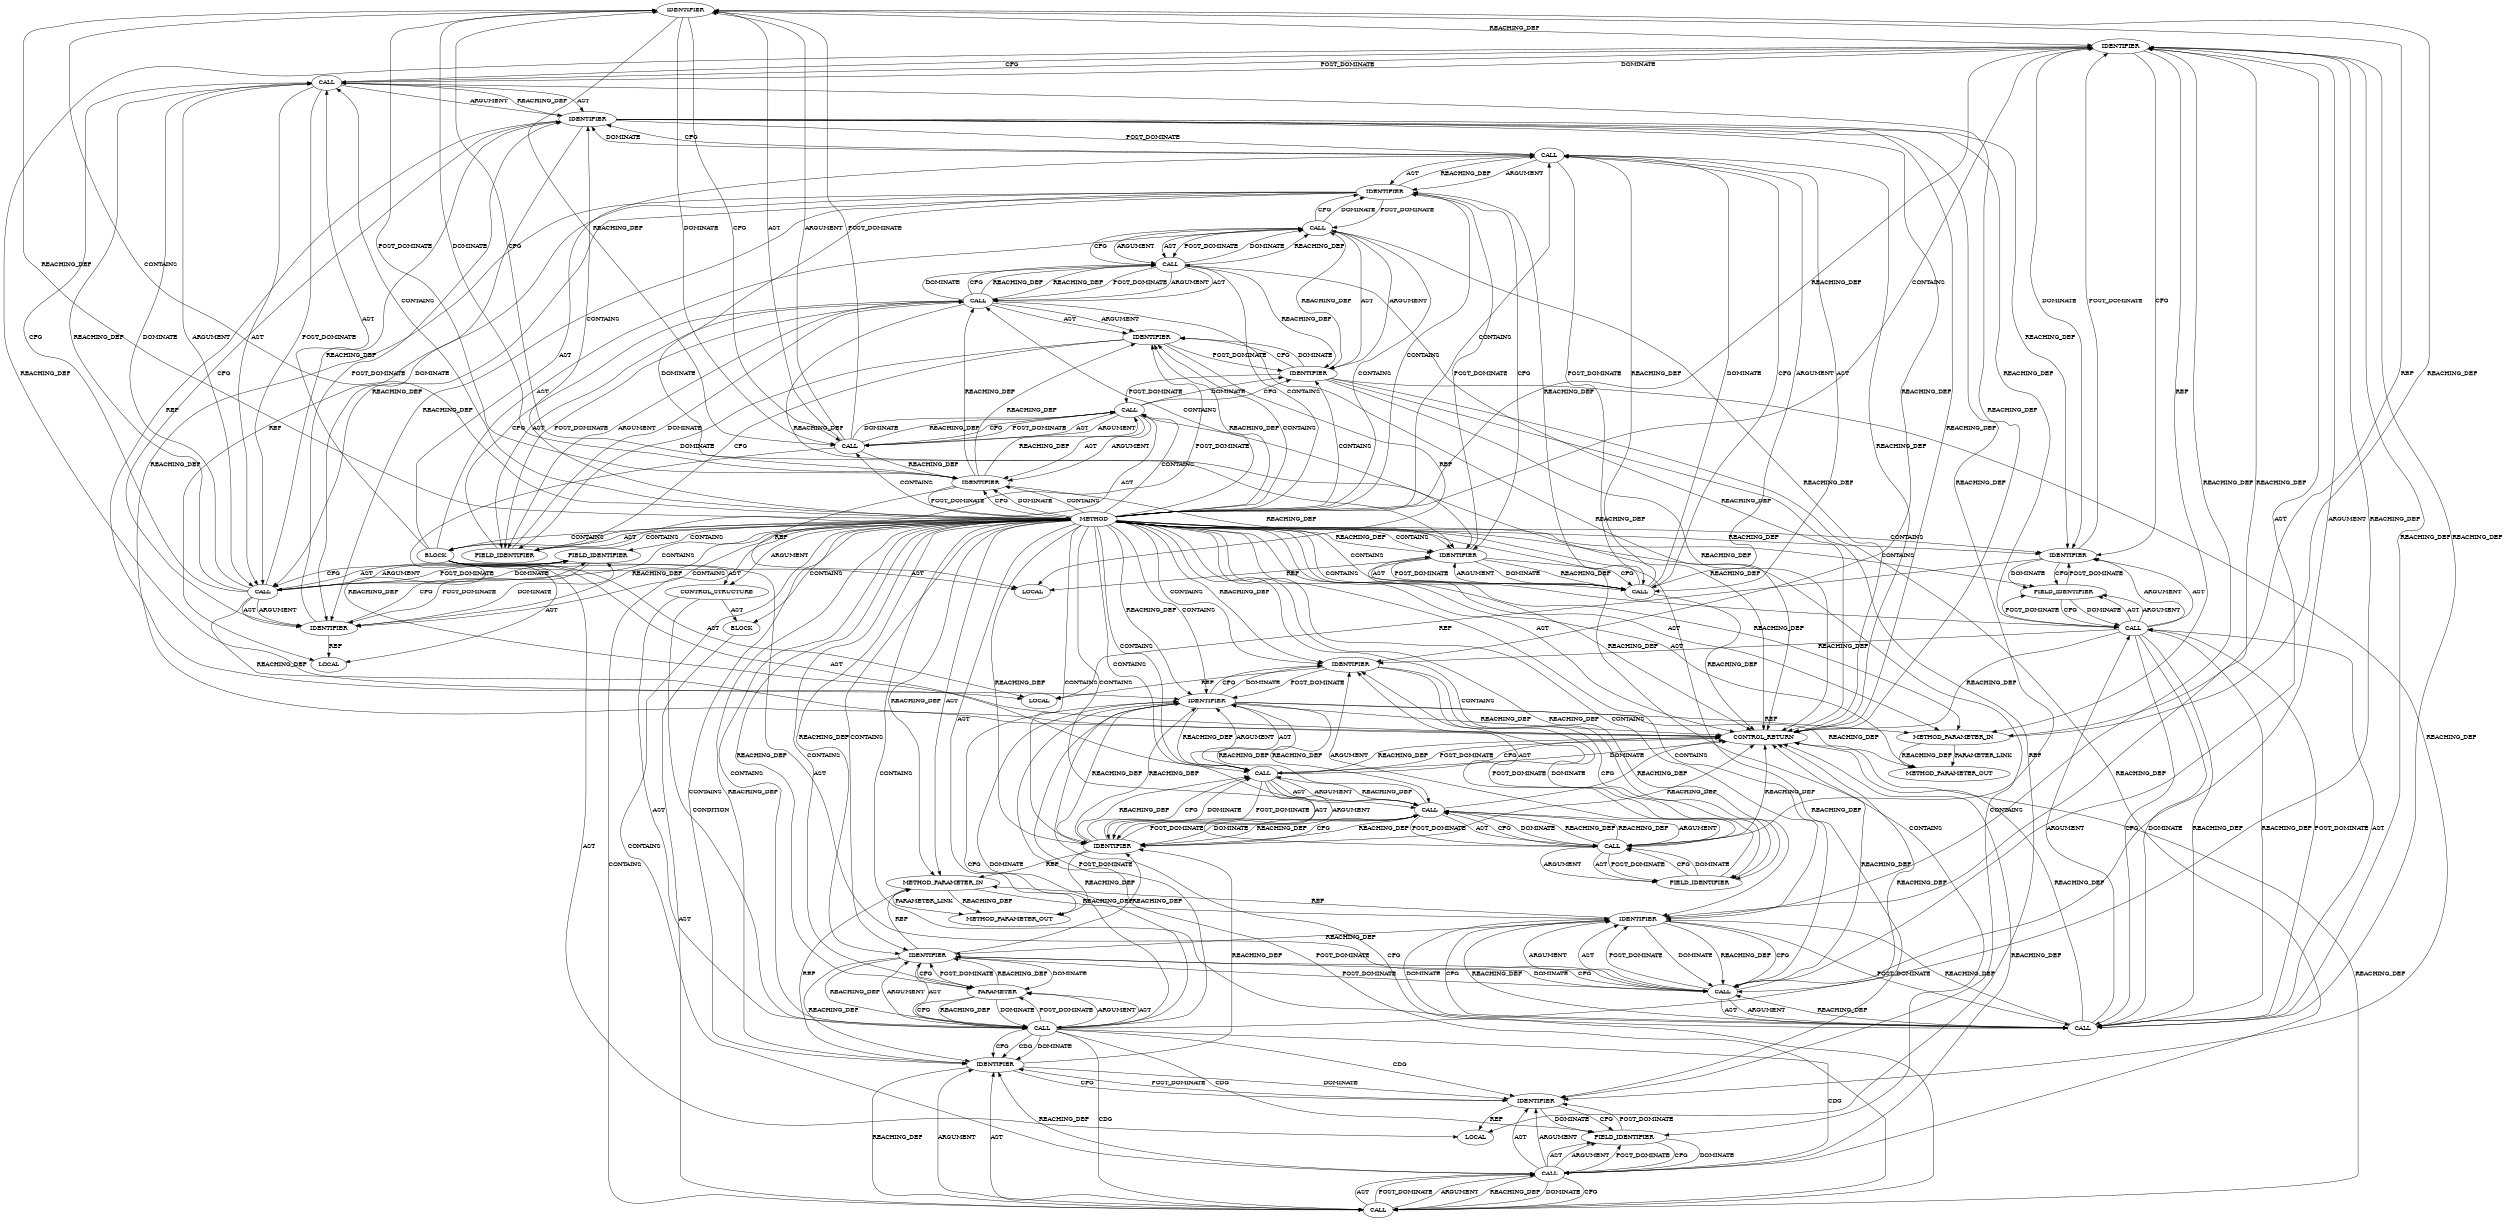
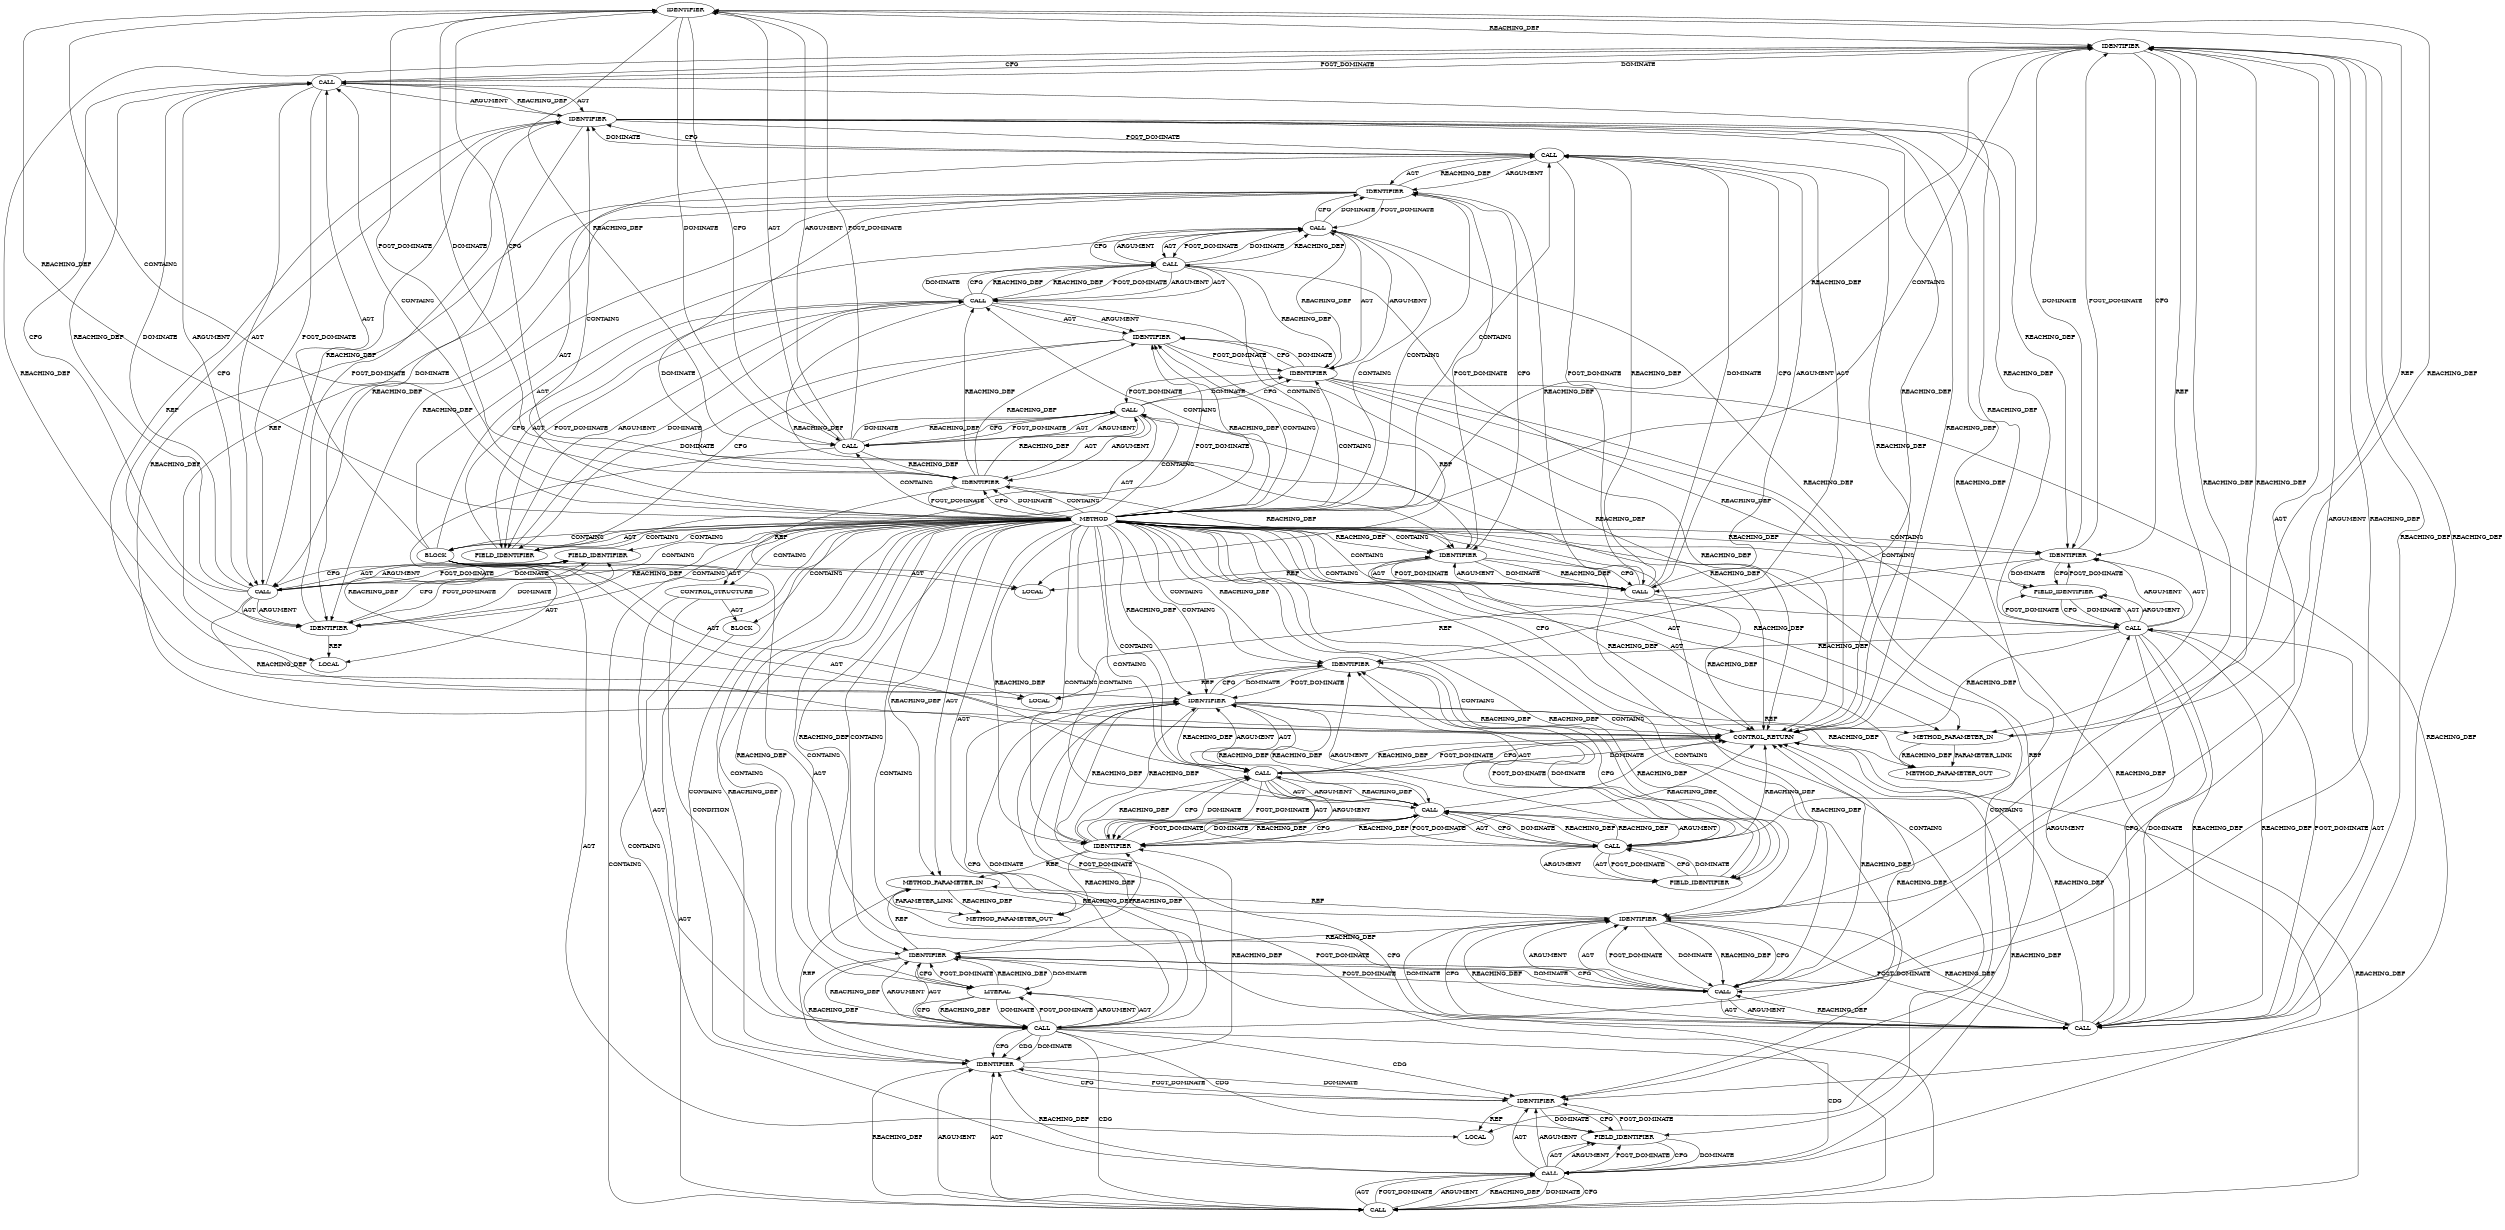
edge "METHOD" -> "CONTROL_STRUCTURE": label "ARGUMENT" -> "CONTAINS"
edge "METHOD" -> "CONTROL_RETURN": label "AST" -> "CFG"
node "PARAMETER": label "PARAMETER" -> "LITERAL"
